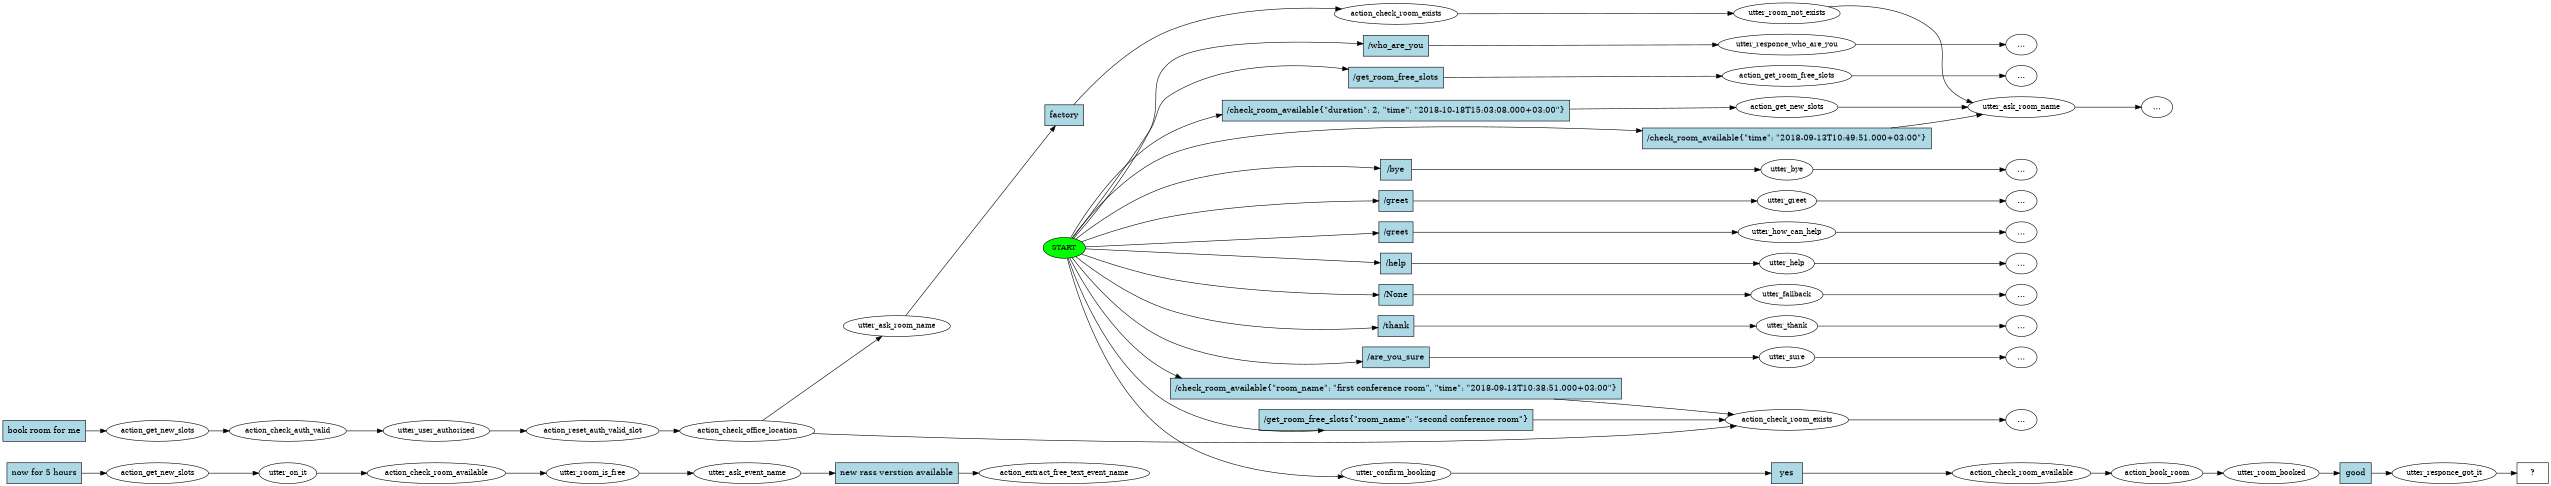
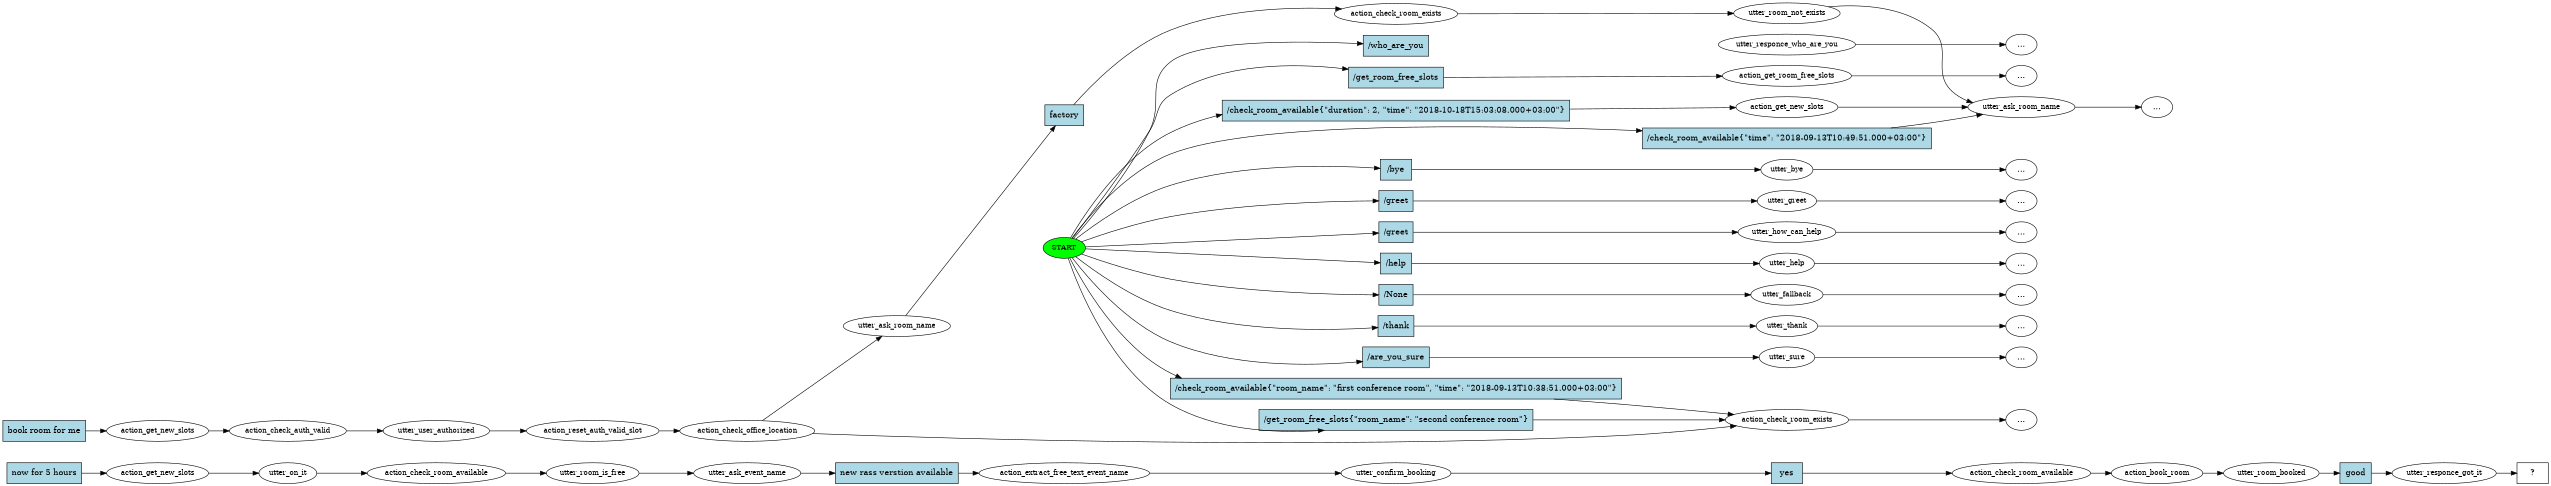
edge "/who_are_you" -> "utter_responce_who_are_you": removed
edge "START" -> "utter_confirm_booking": now "action_extract_free_text_event_name" -> "utter_confirm_booking"
